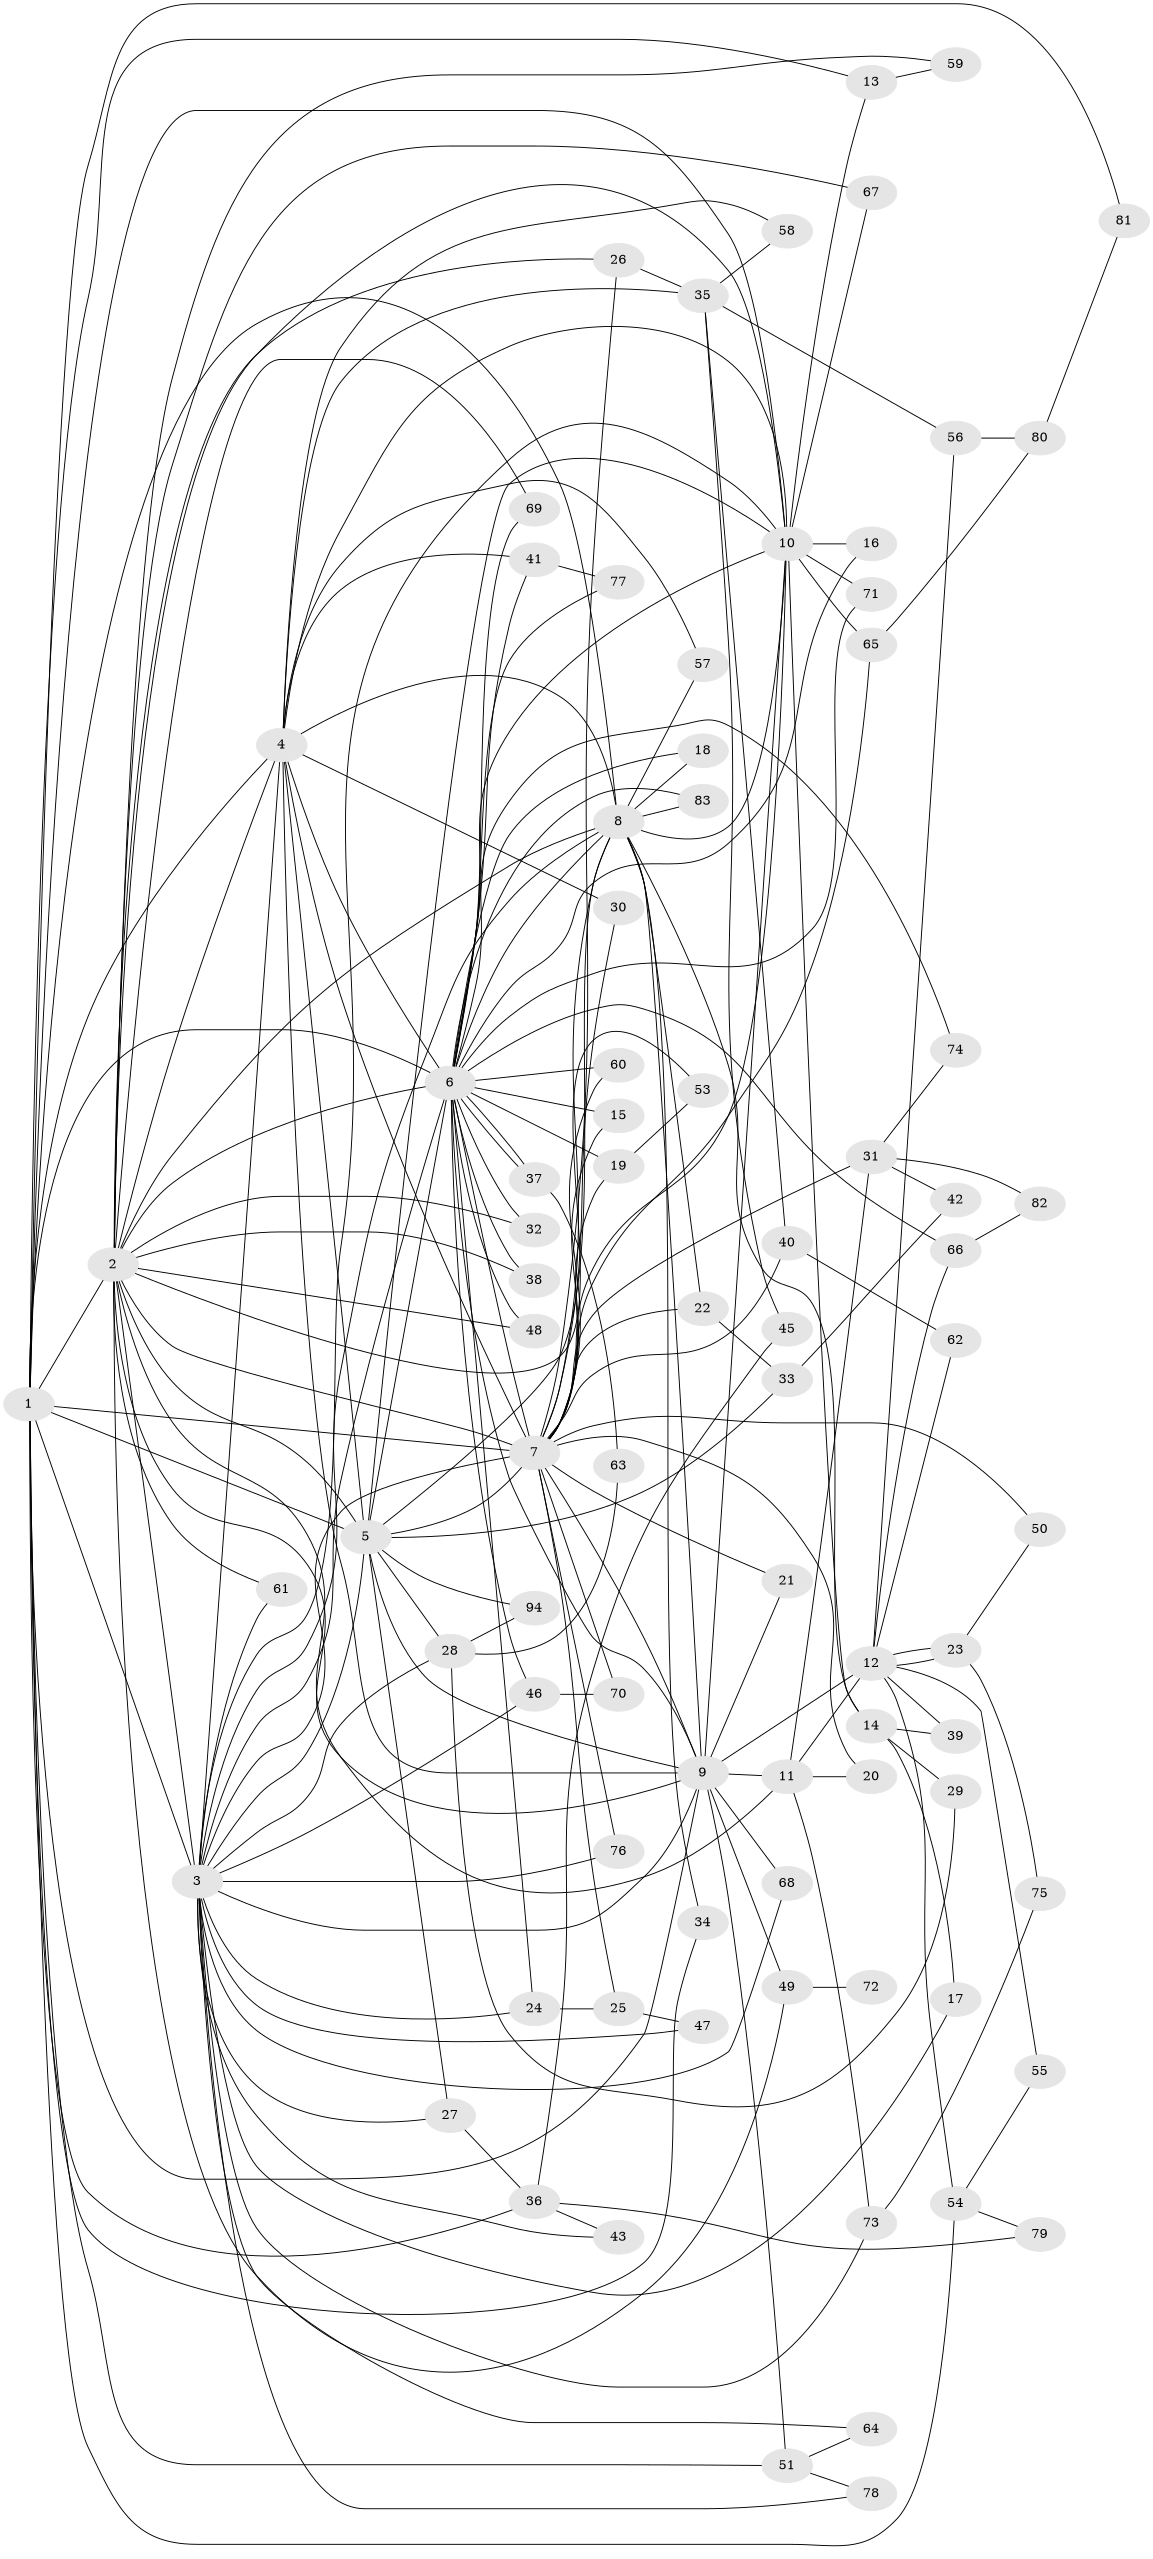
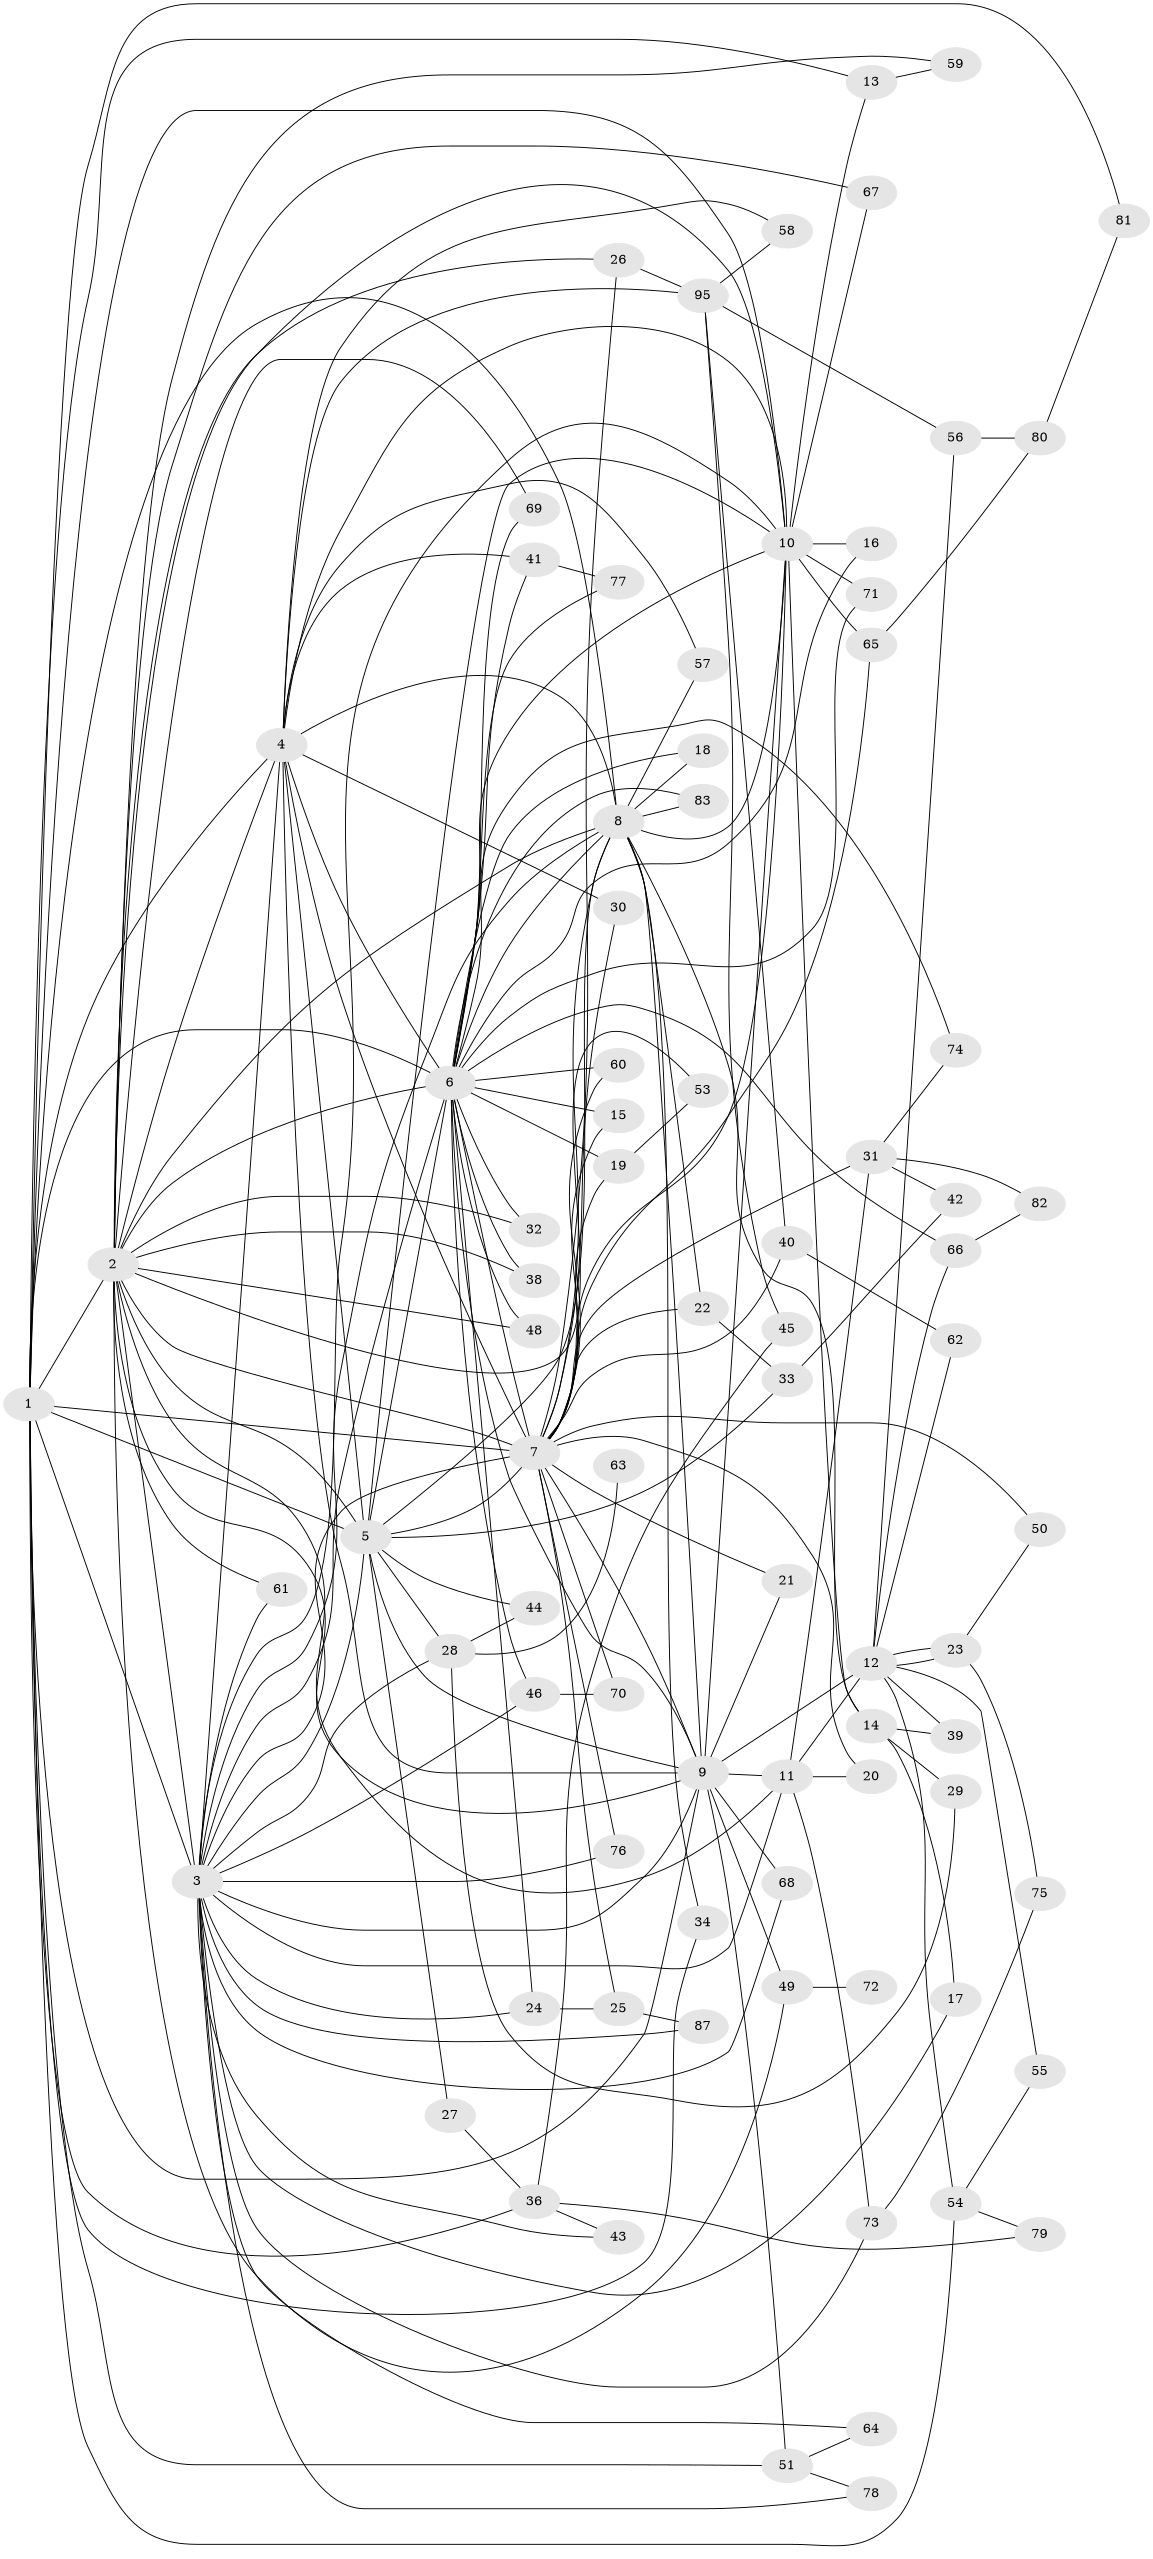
node "35": label "35" -> "95"
node "37": removed
node "94": label "94" -> "44"
node "47": label "47" -> "87"
edge "3" -- "27": now "3" -- "11"
